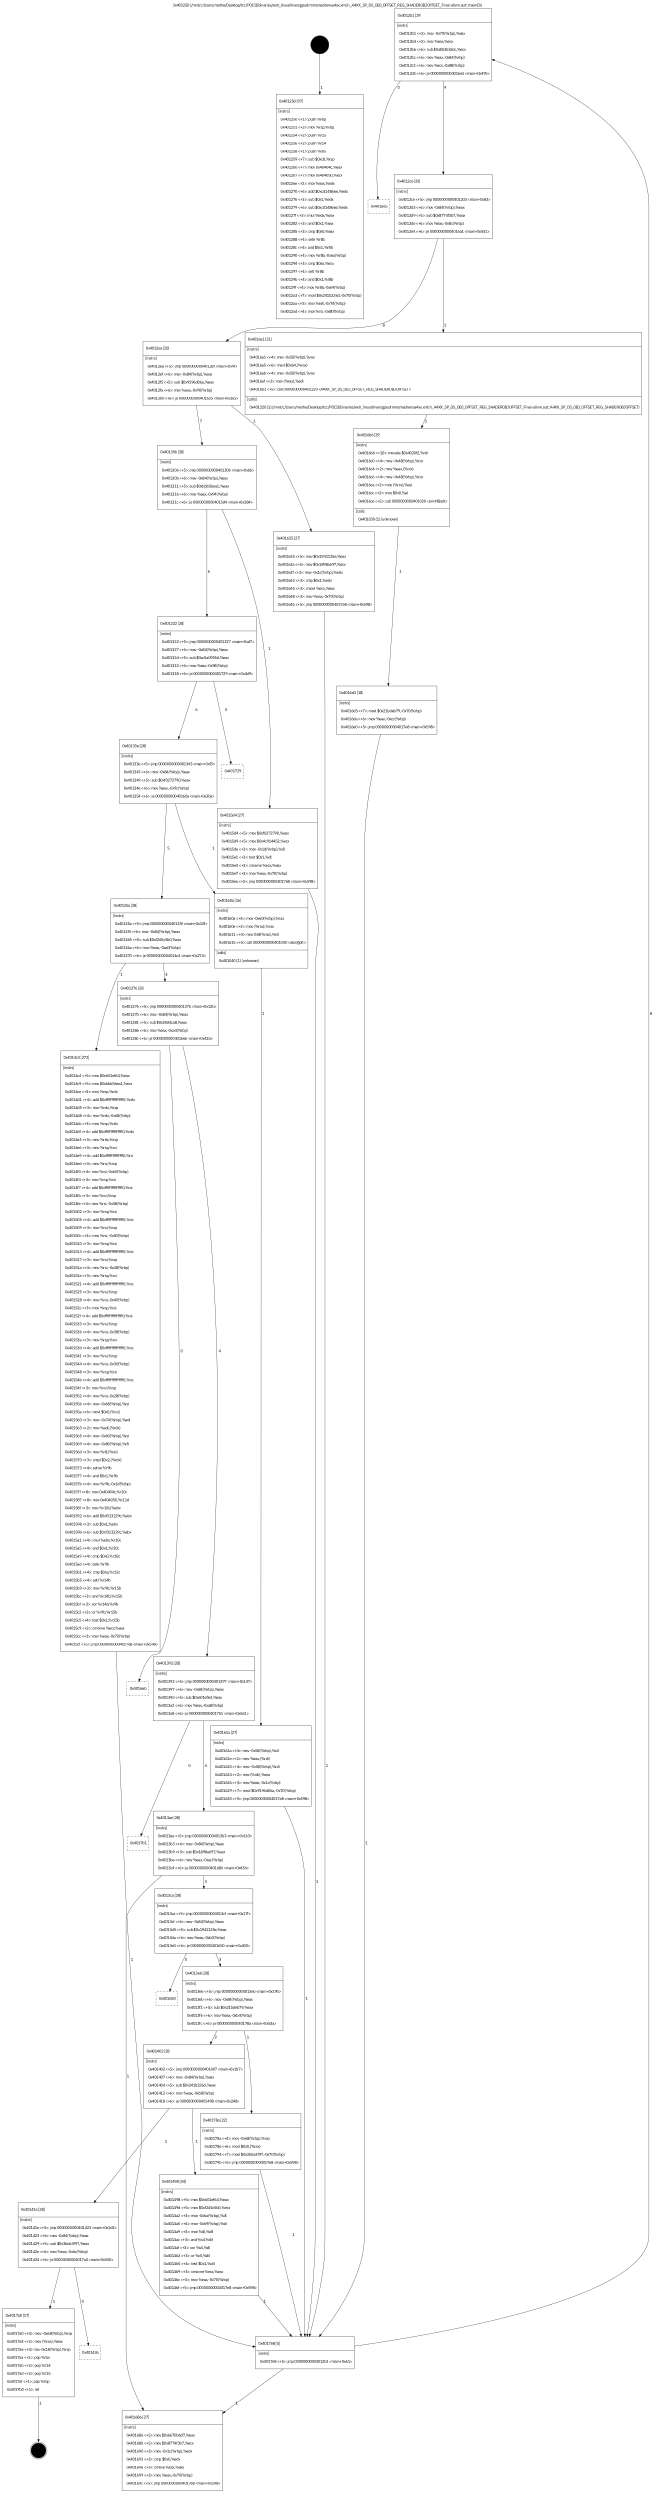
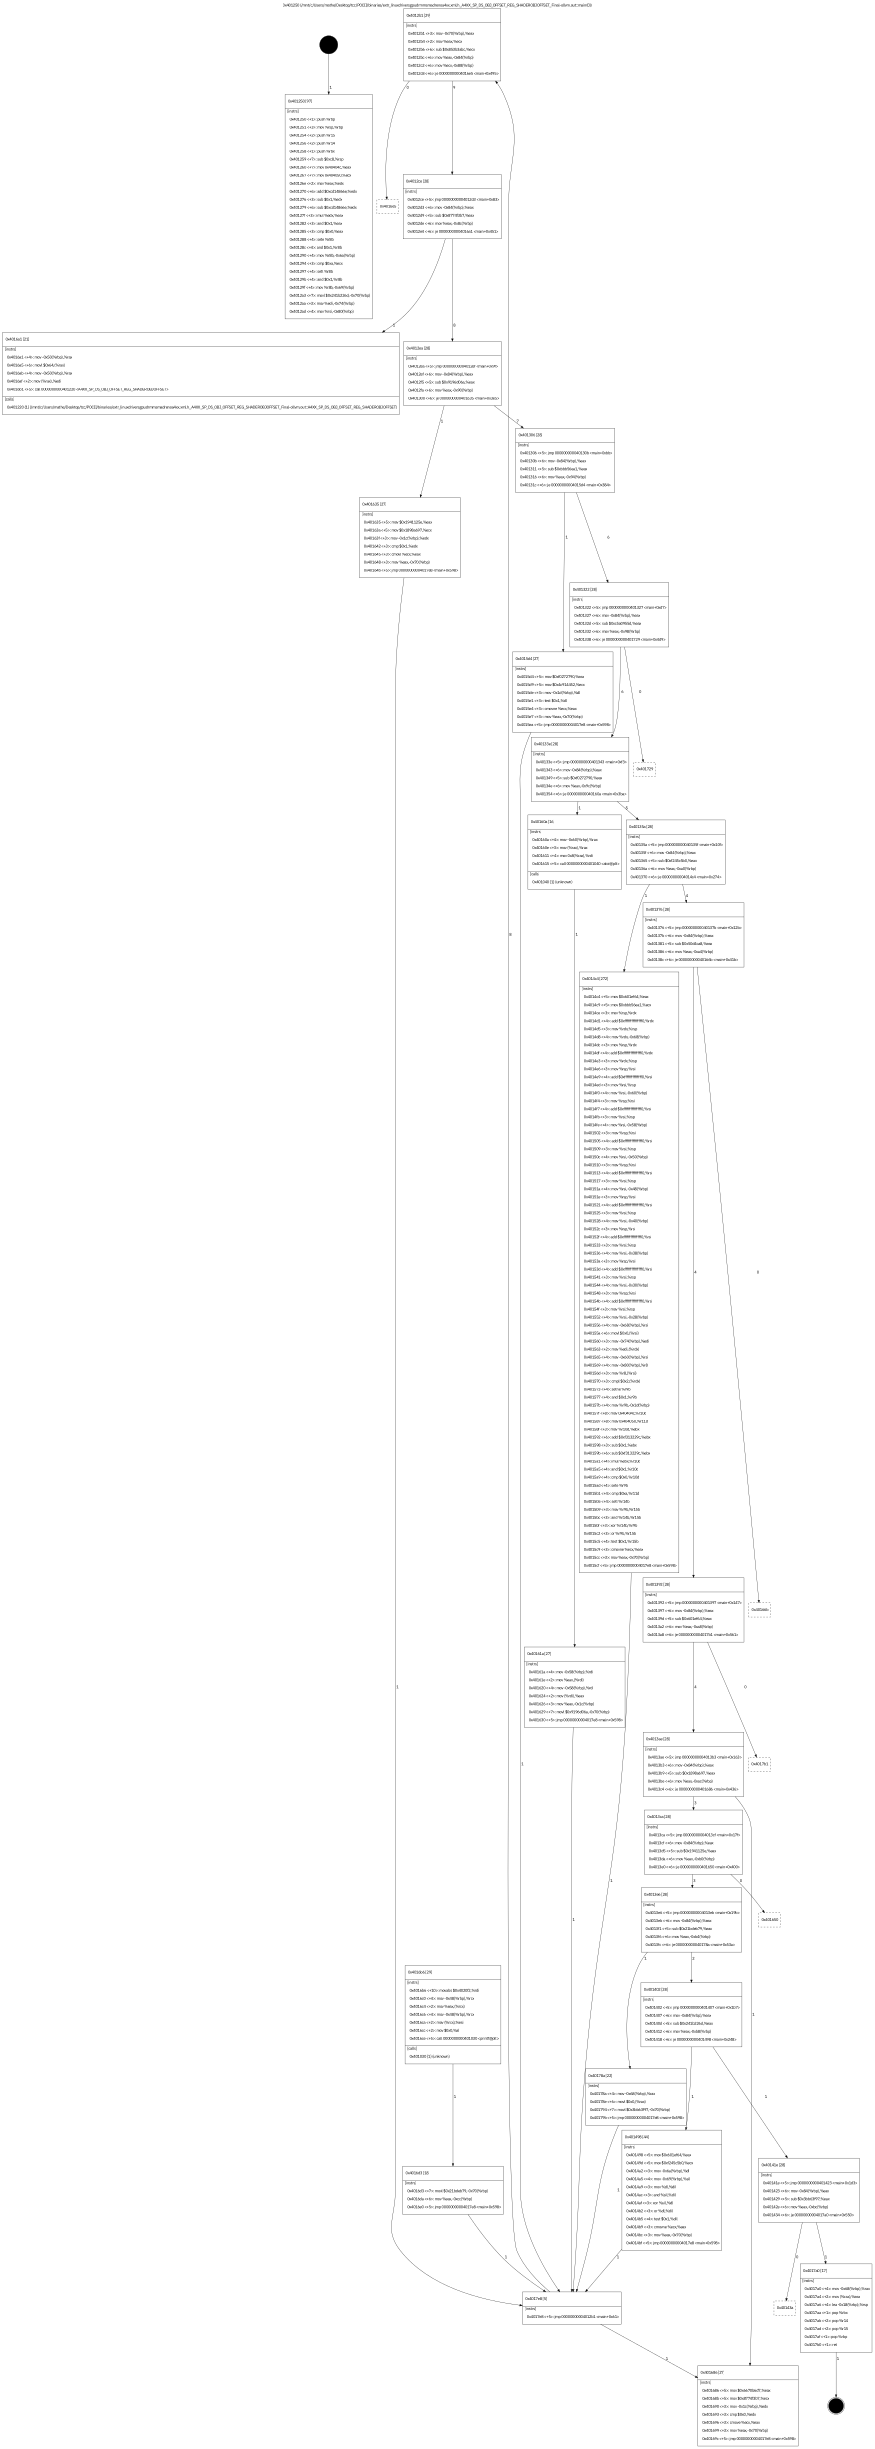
edge "0x4016a1 [21]" -> "0x4016b6 [29]": removed, label "1"
